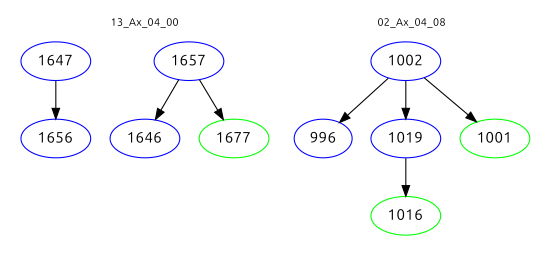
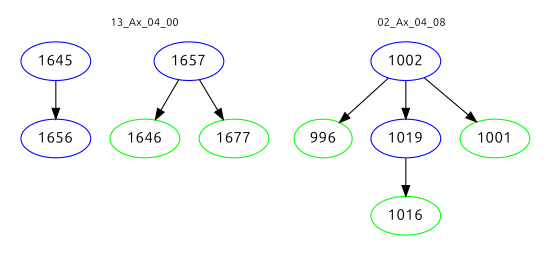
node "1647": label "1647" -> "1645"
node "1646": color blue -> green
node "996": color blue -> green
